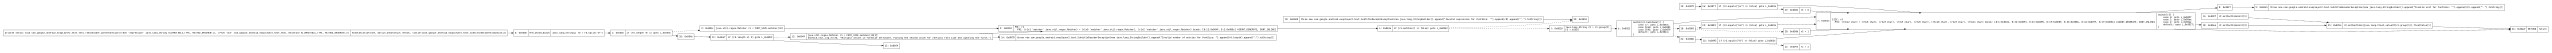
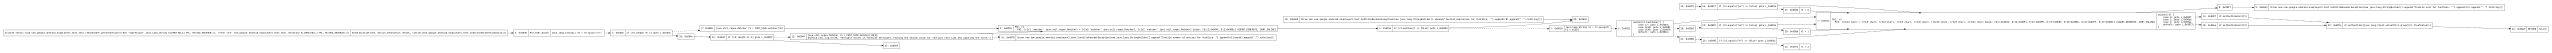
node "7: 0x0024": text "SIZE: r3" -> "PHI: r3"
edge "4: 0x0016" -> "29: 0x00b2": style dashed -> solid
edge "18: 0x0083" -> "20: 0x008b": now "19: 0x0089" -> "20: 0x008b"
edge "7: 0x0024" -> "26: 0x00a9": now "7: 0x0024" -> "24: 0x0097"
node "0: 0x0000": text "MTH_ENTER_BLOCK" -> "MTH_FONT_BLOCK"
